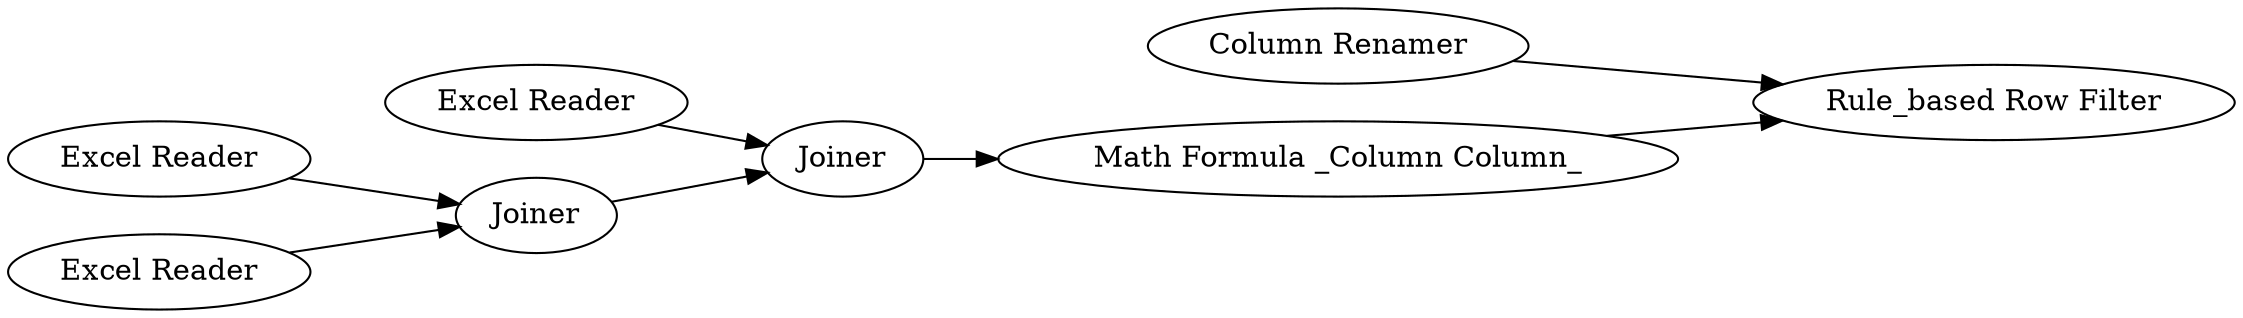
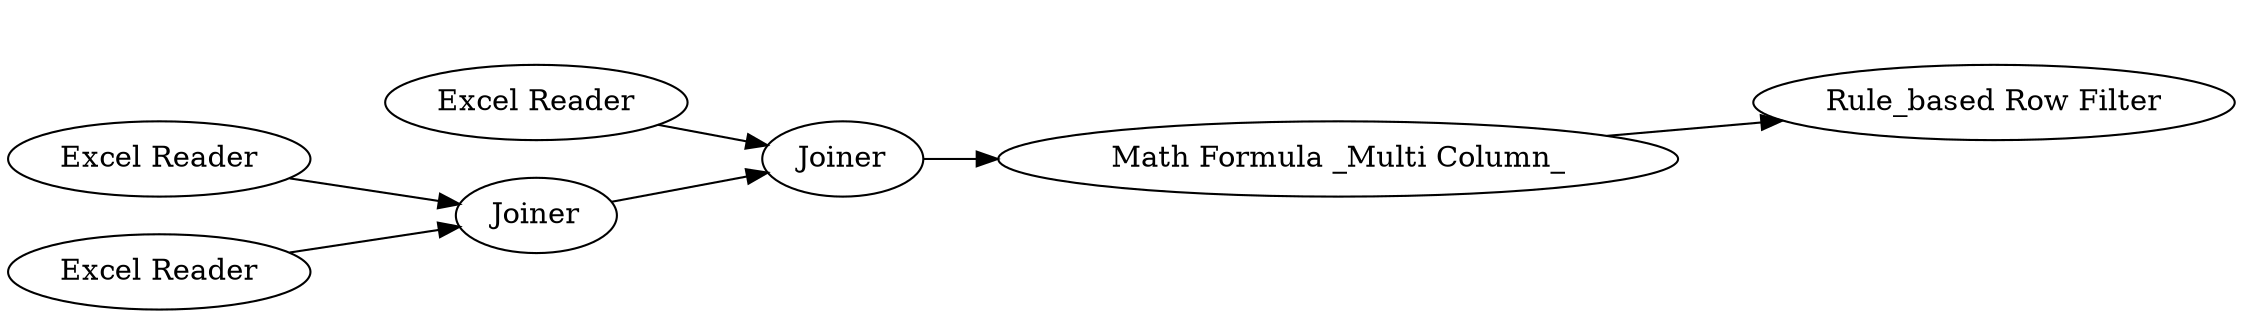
node "Column Renamer": removed
node "Math Formula _Column Column_": label "Math Formula _Column Column_" -> "Math Formula _Multi Column_"
